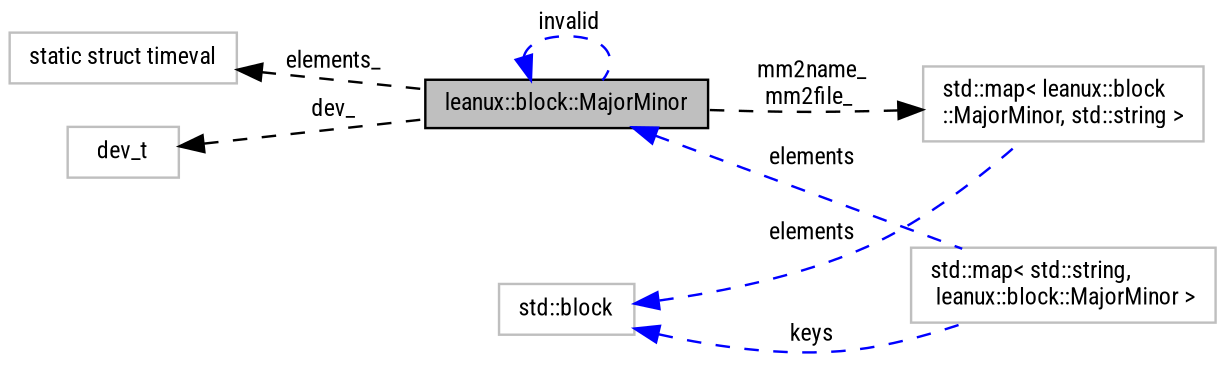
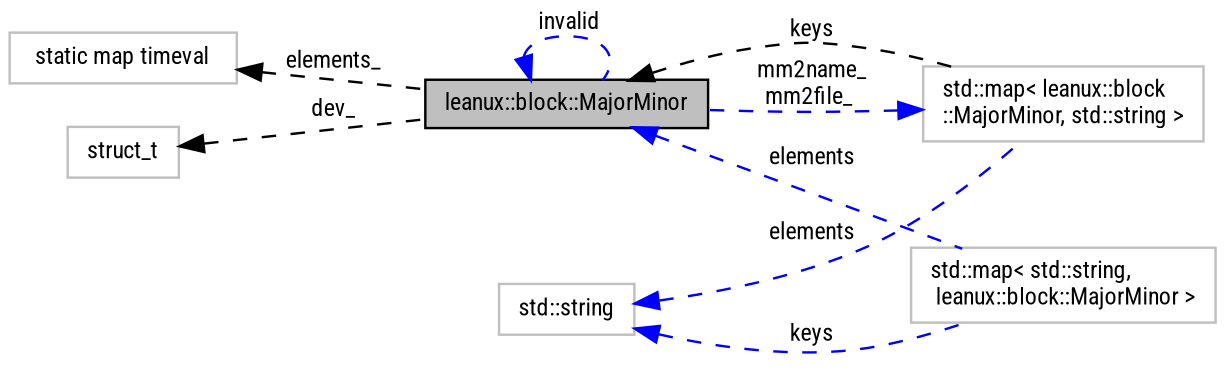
edge "std::map< leanux::block ::MajorMinor, std::string >" -> "leanux::block::MajorMinor": added, label "keys"
node "static struct timeval": label "static struct timeval" -> "static map timeval"
edge "leanux::block::MajorMinor" -> "std::map< leanux::block ::MajorMinor, std::string >": color black -> blue
node "dev_t": label "dev_t" -> "struct_t"
node "std::block": label "std::block" -> "std::string"
